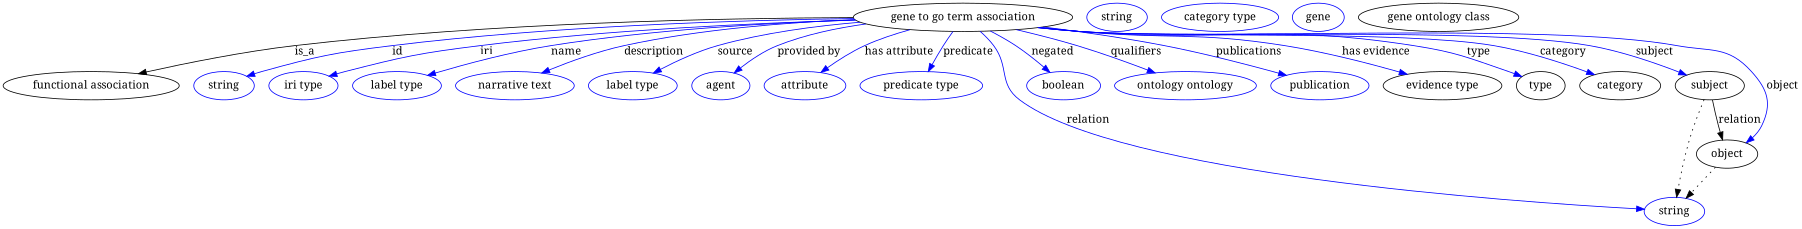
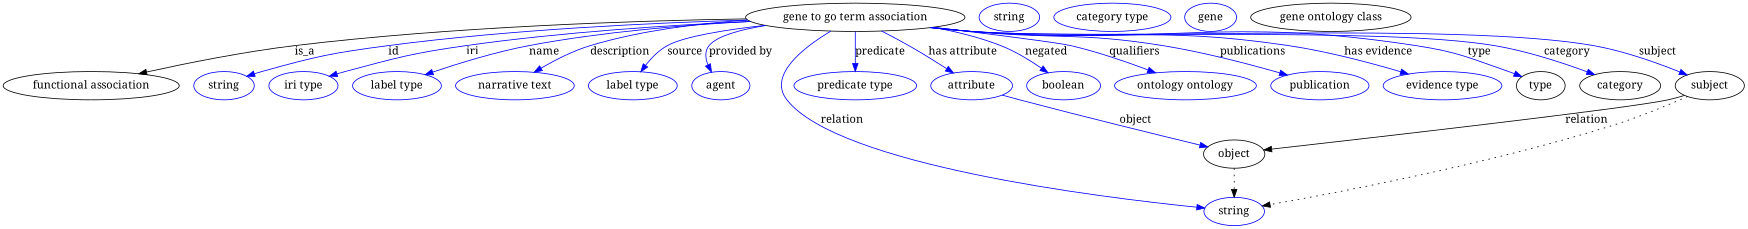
edge "gene to go term association" -> "object": now "attribute" -> "object"
node "evidence type": color black -> blue
